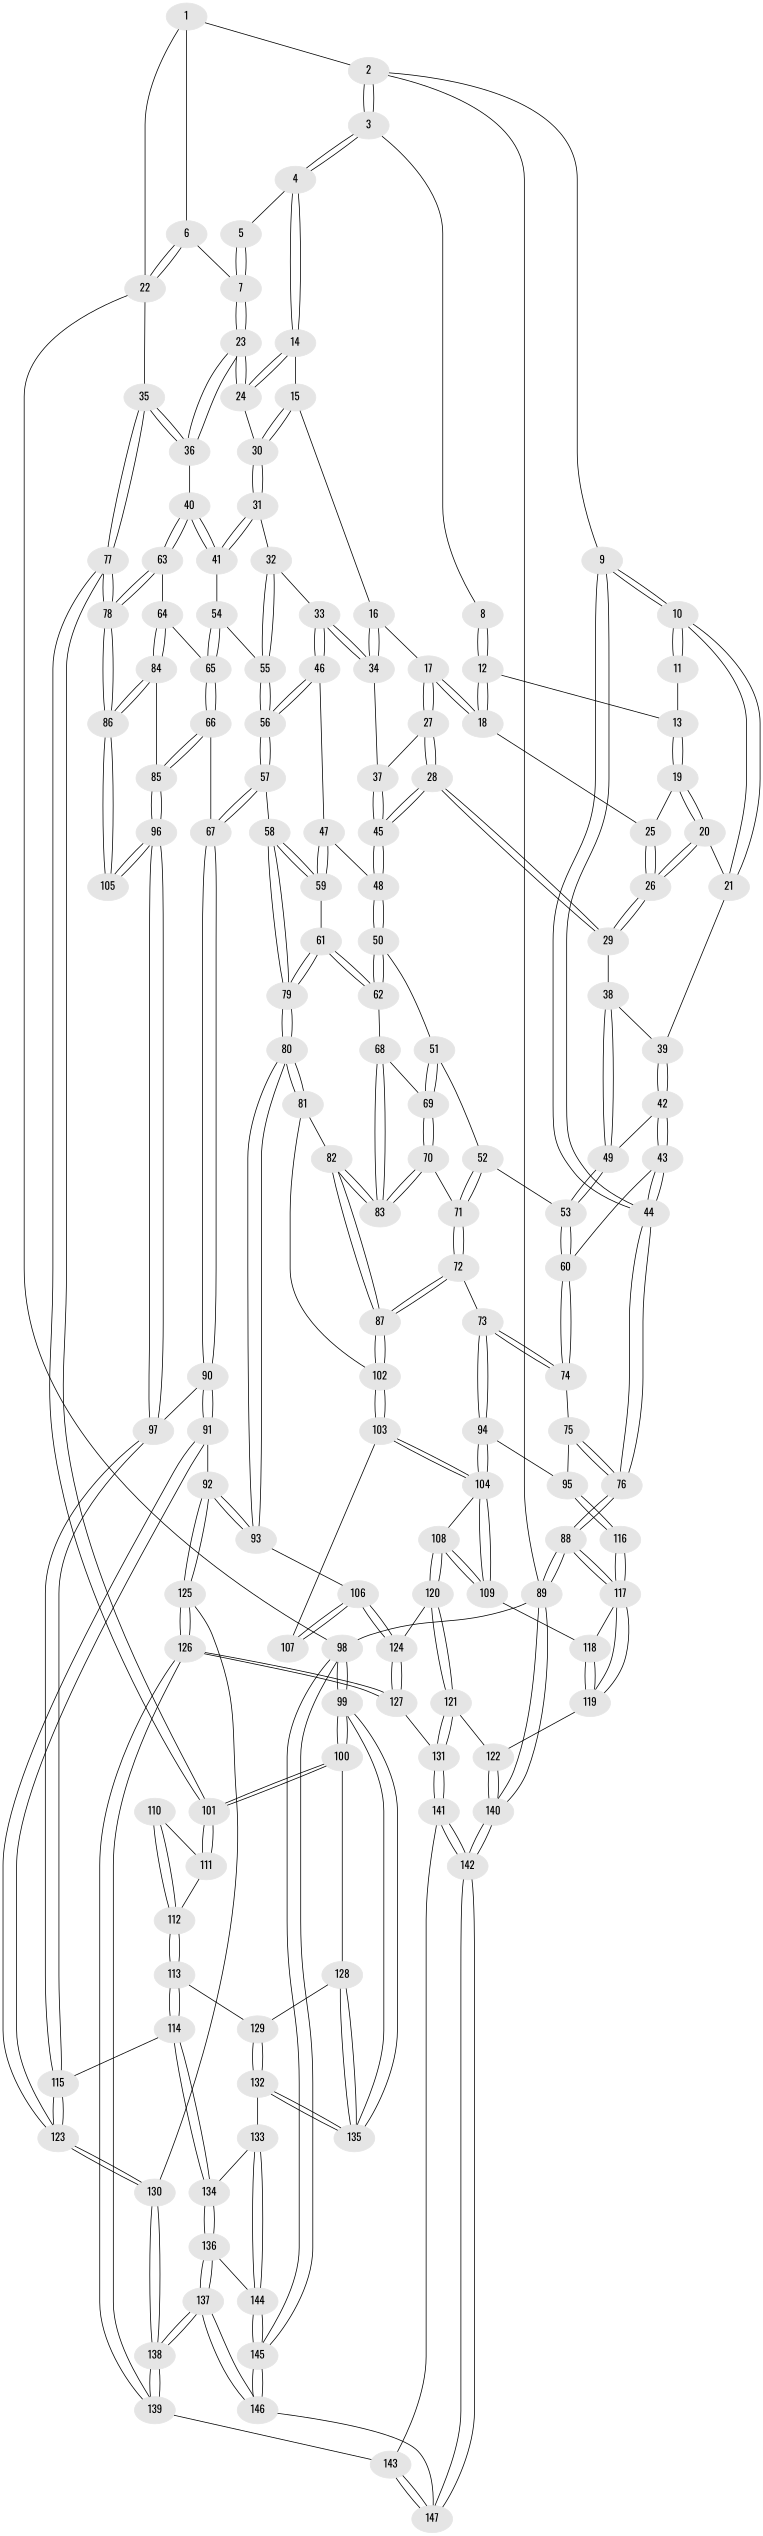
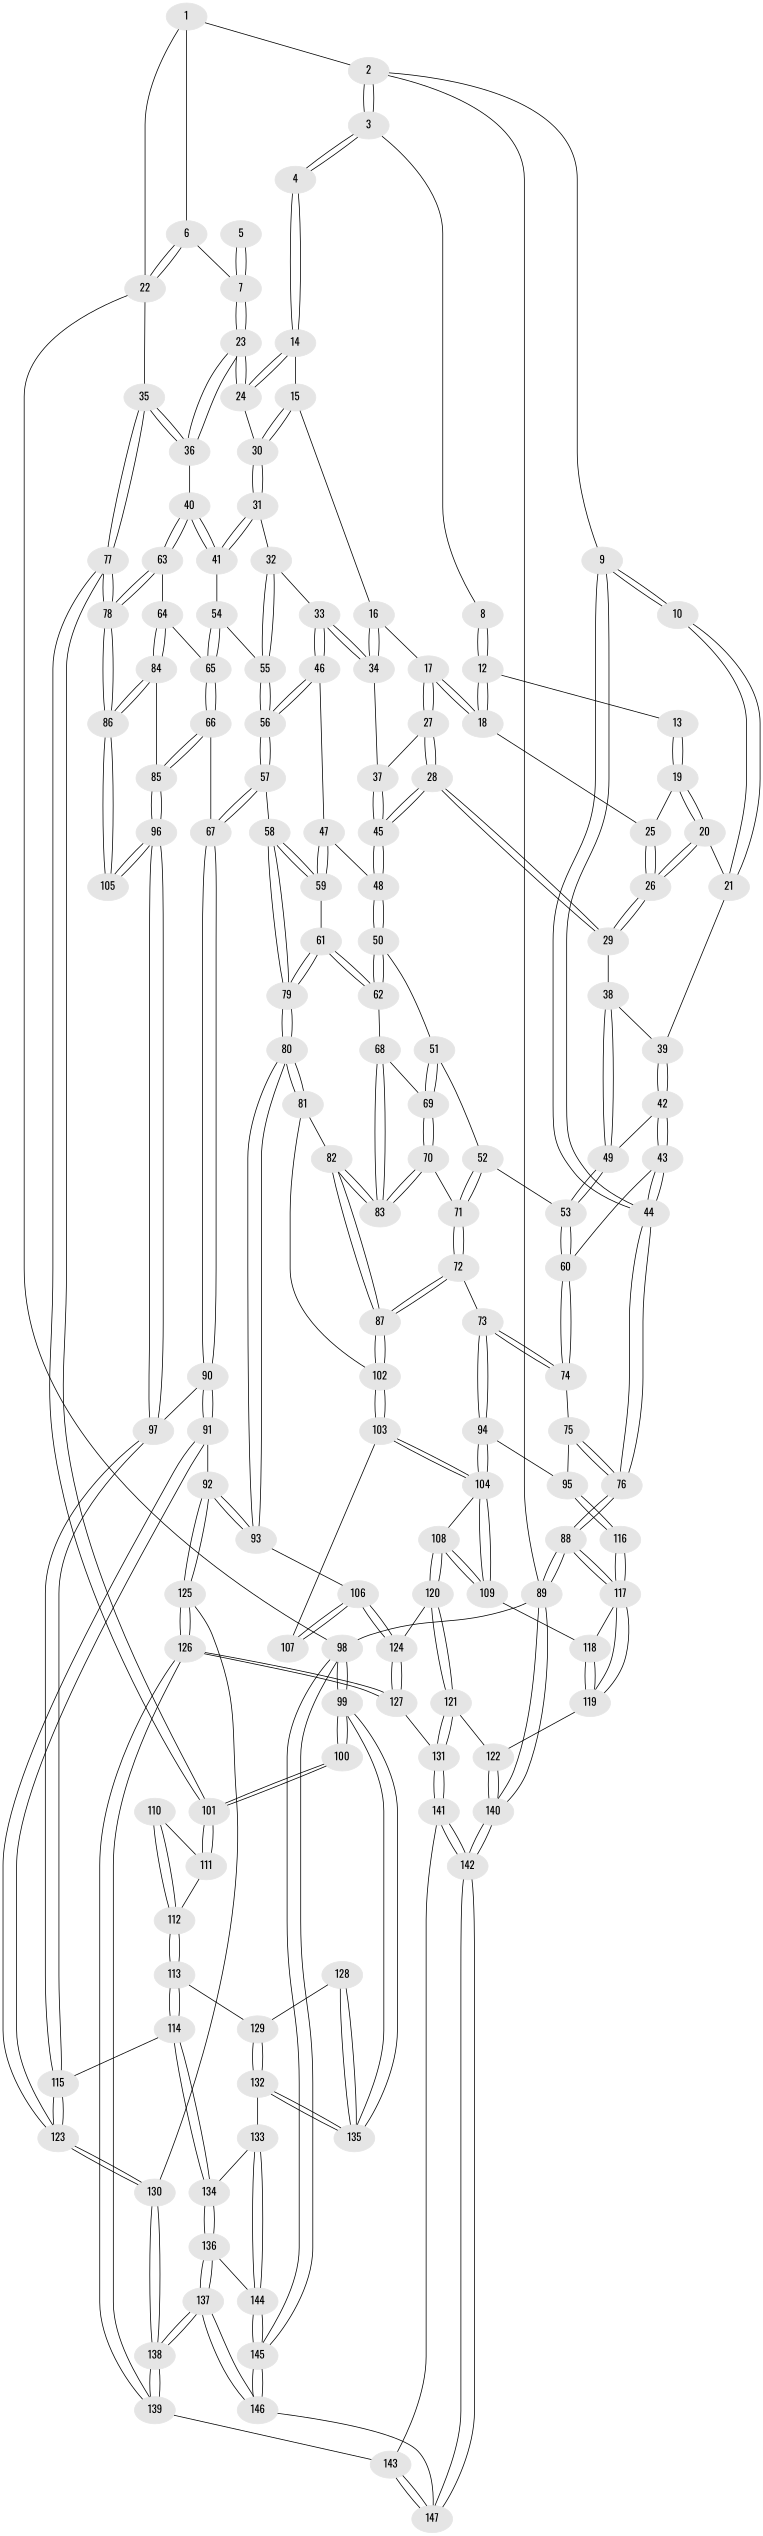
edge "4" -- "5": removed
node "11": removed
edge "100" -- "128": removed
